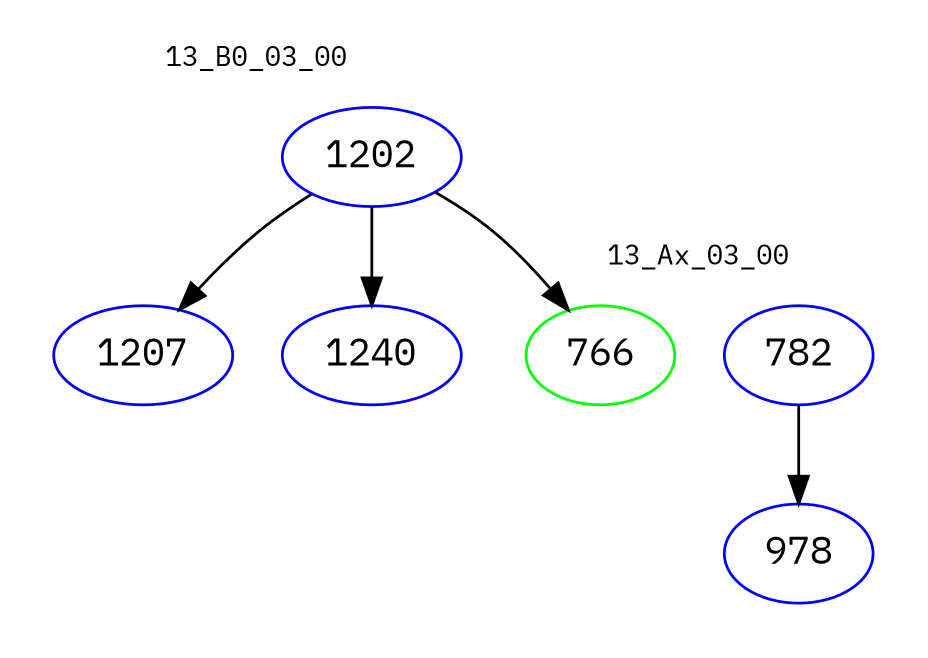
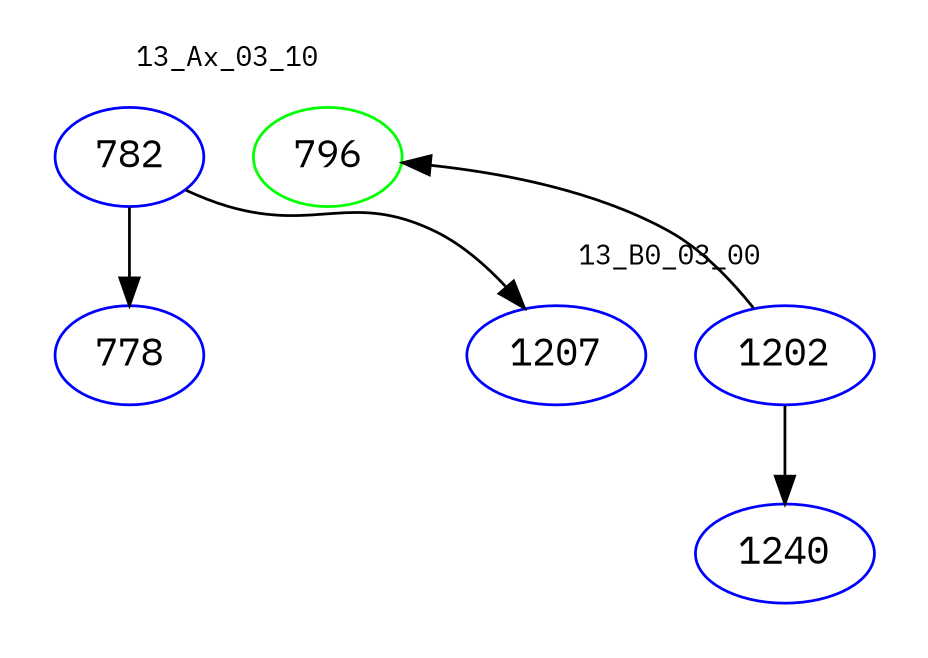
edge "1202" -> "1207": now "782" -> "1207"
cluster "13_Ax_03_00": label "13_Ax_03_00" -> "13_Ax_03_10"
node "766": label "766" -> "796"
node "978": label "978" -> "778"
